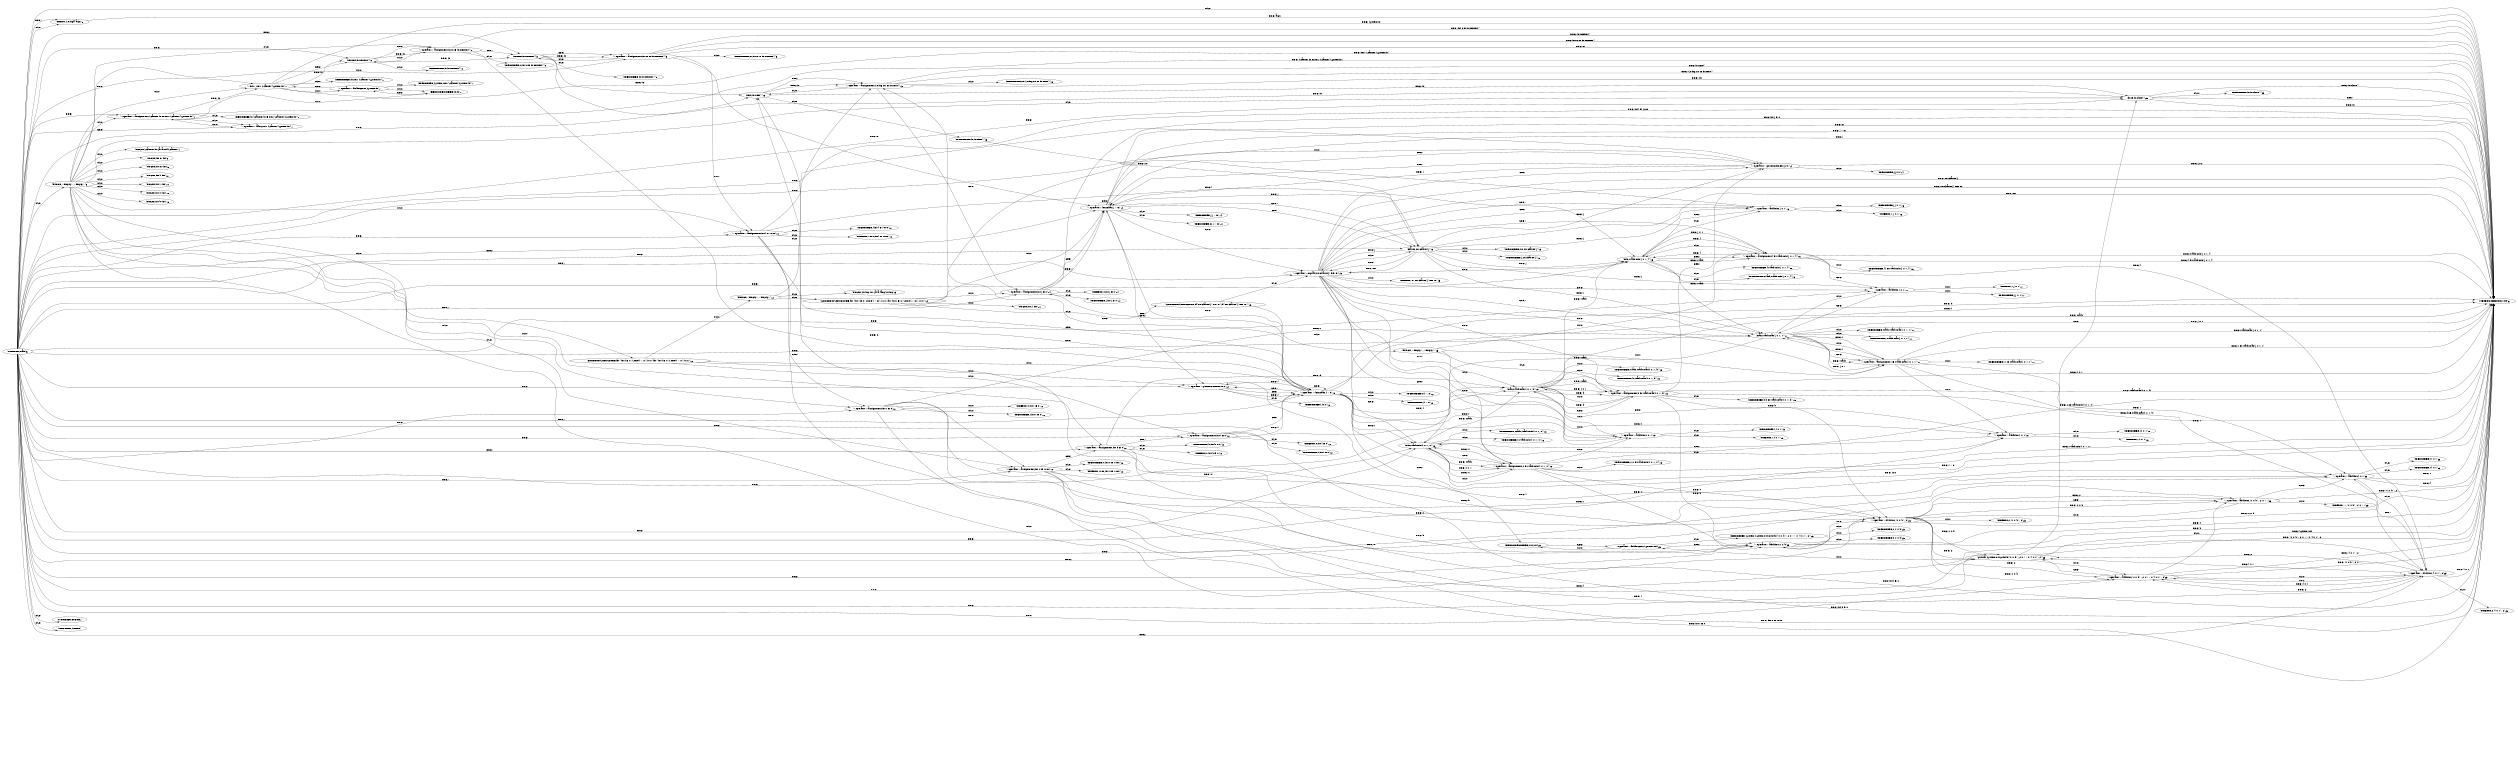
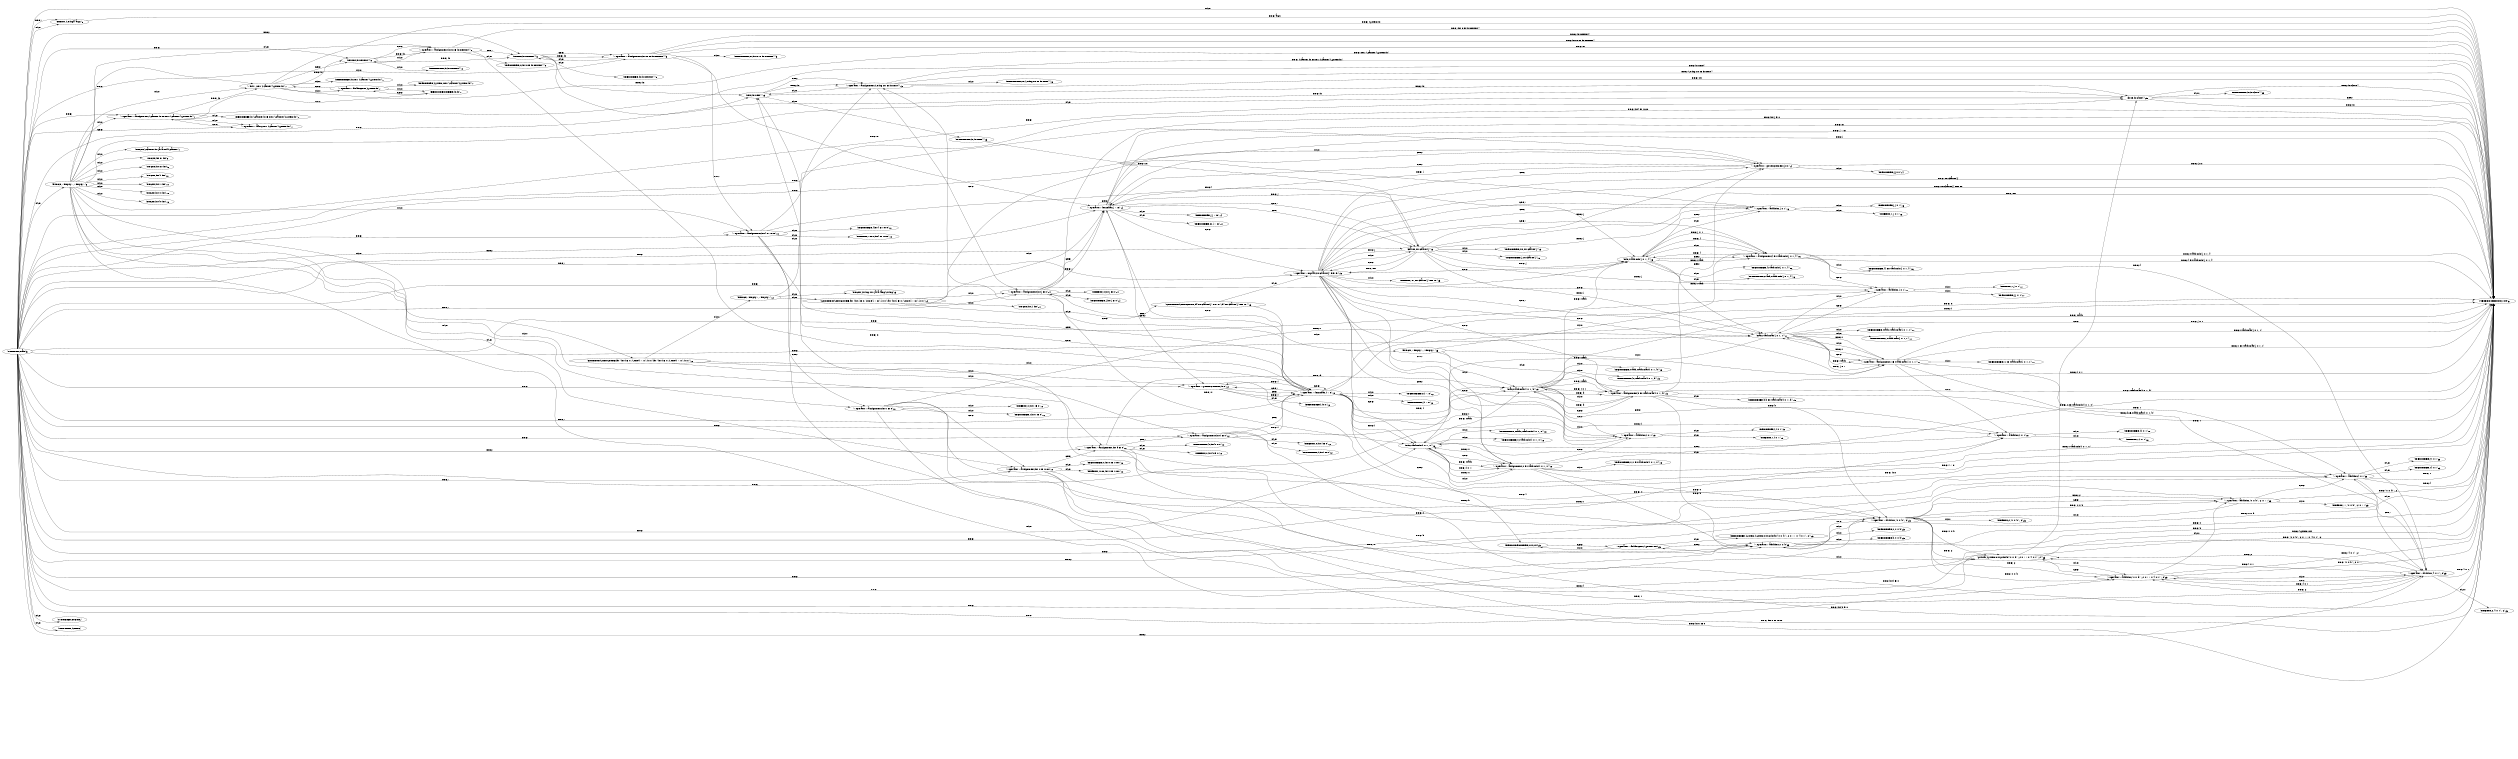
edge "(METHOD,main)" -> "(<operator>.assignment,int r = 0)": removed, label "DDG:"
edge "(<operator>.assignment,int u = 1000)" -> "(min,Math.min(i + 1, u))": now "(<operator>.assignment,int j = 0)" -> "(min,Math.min(i + 1, u))"
